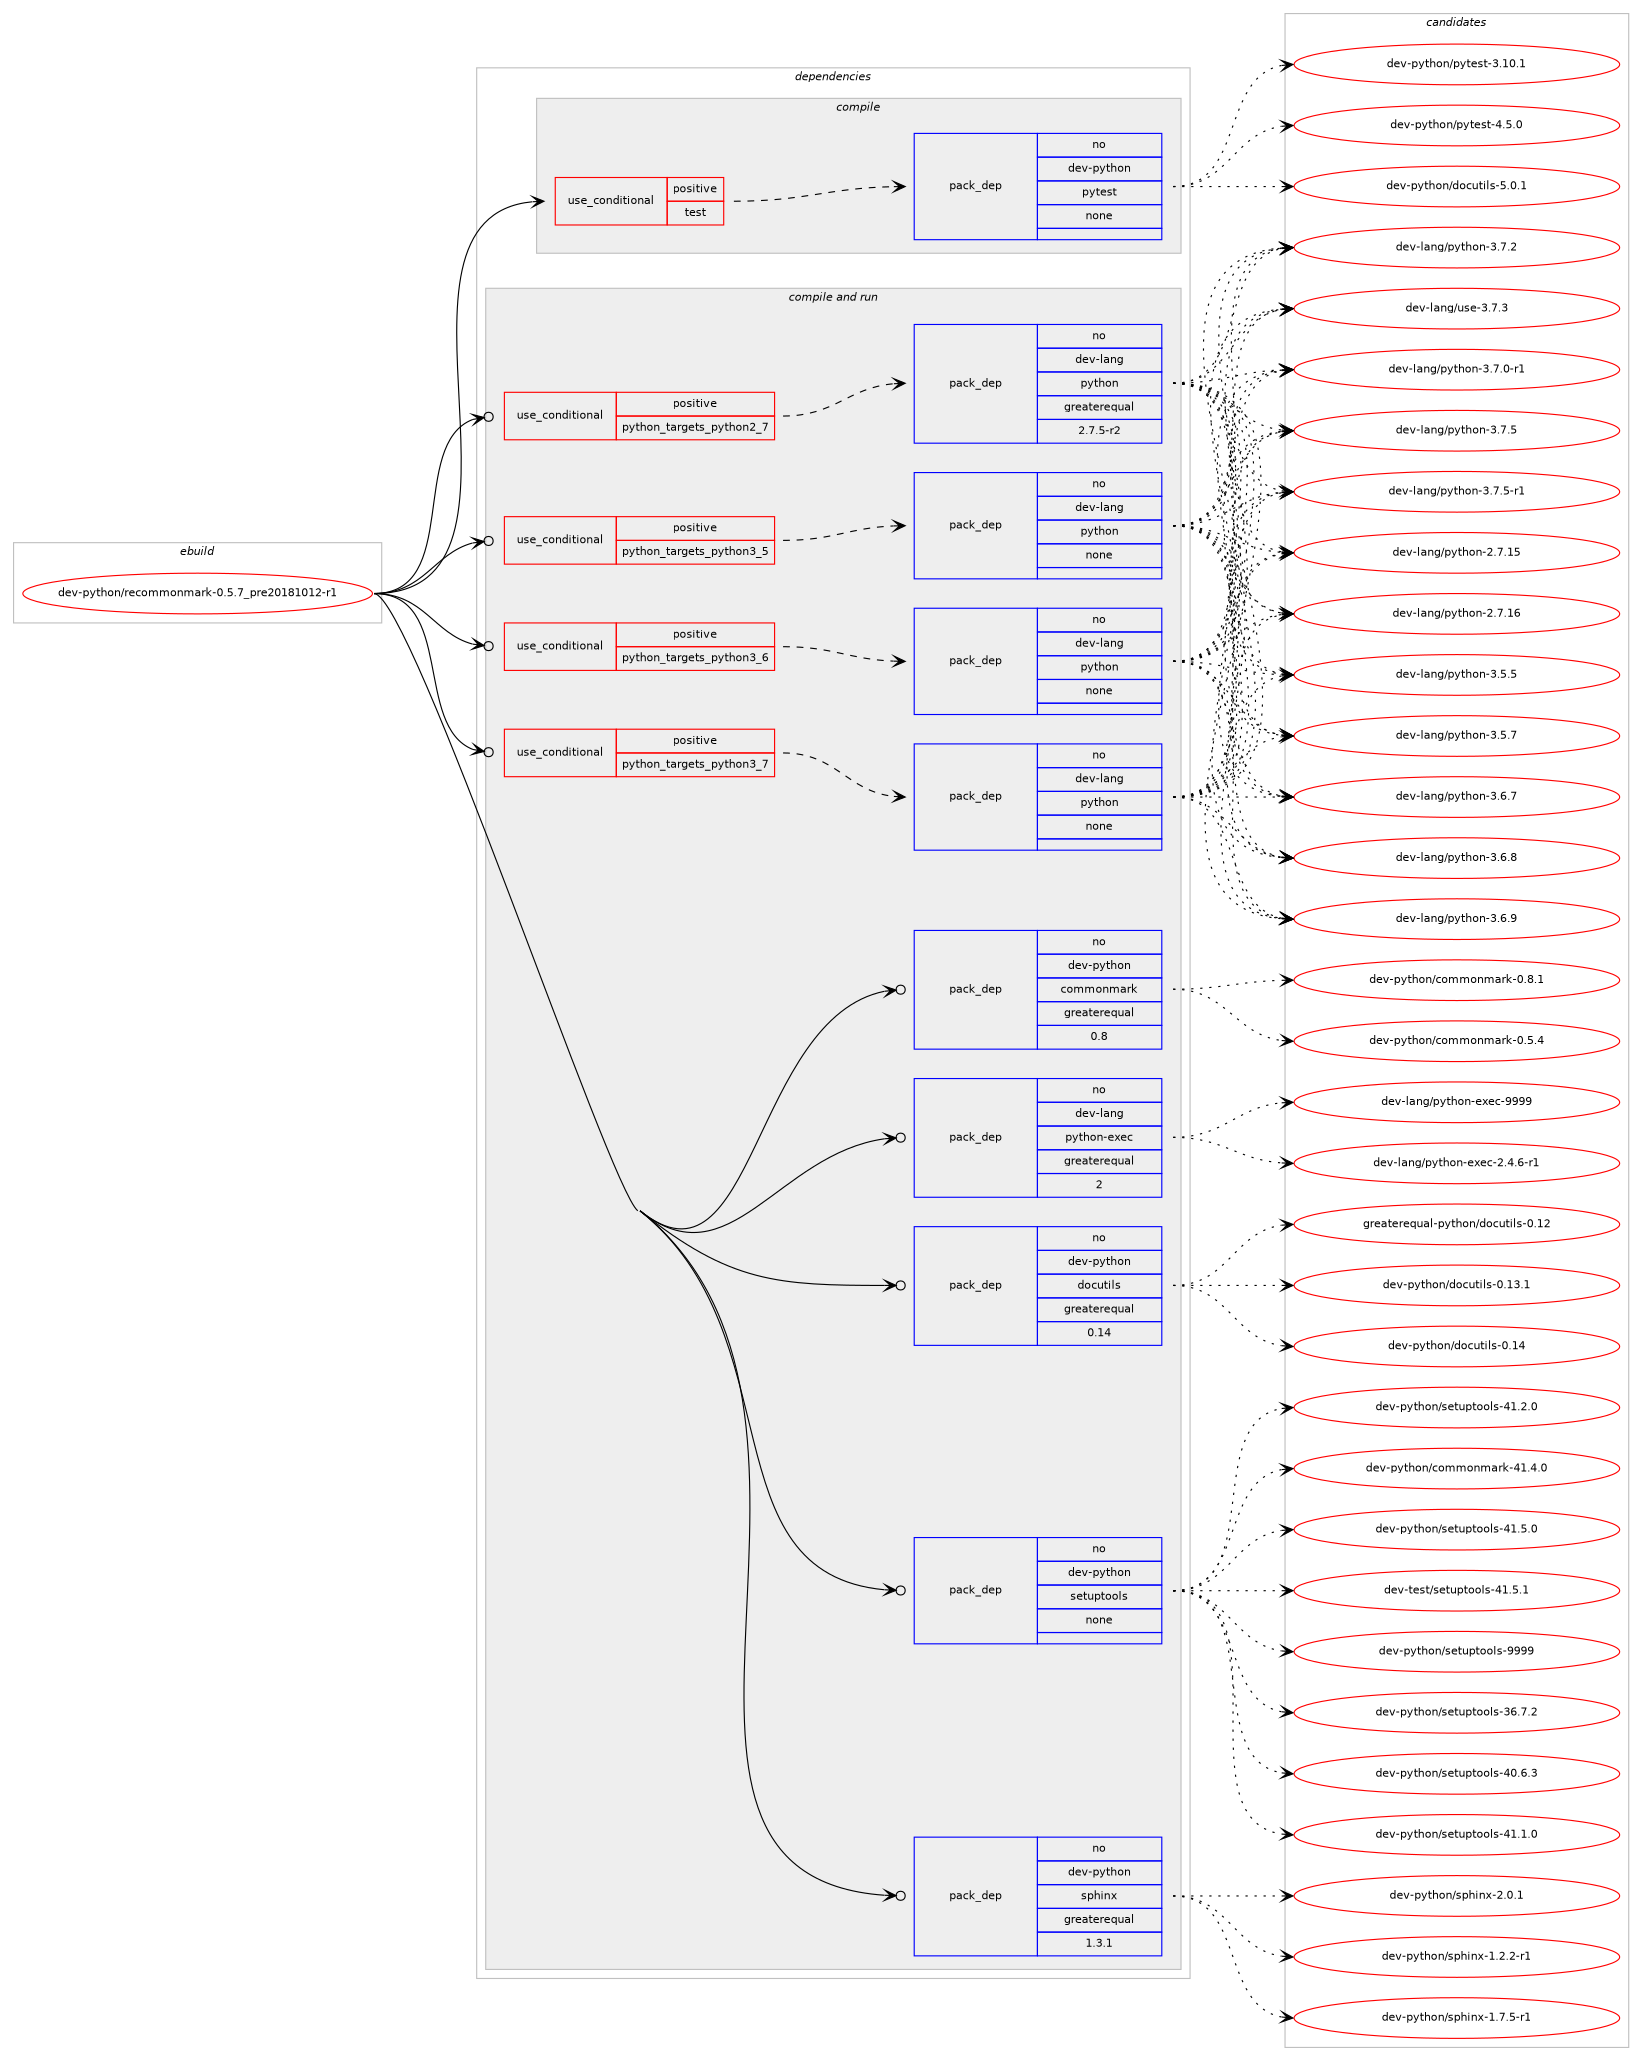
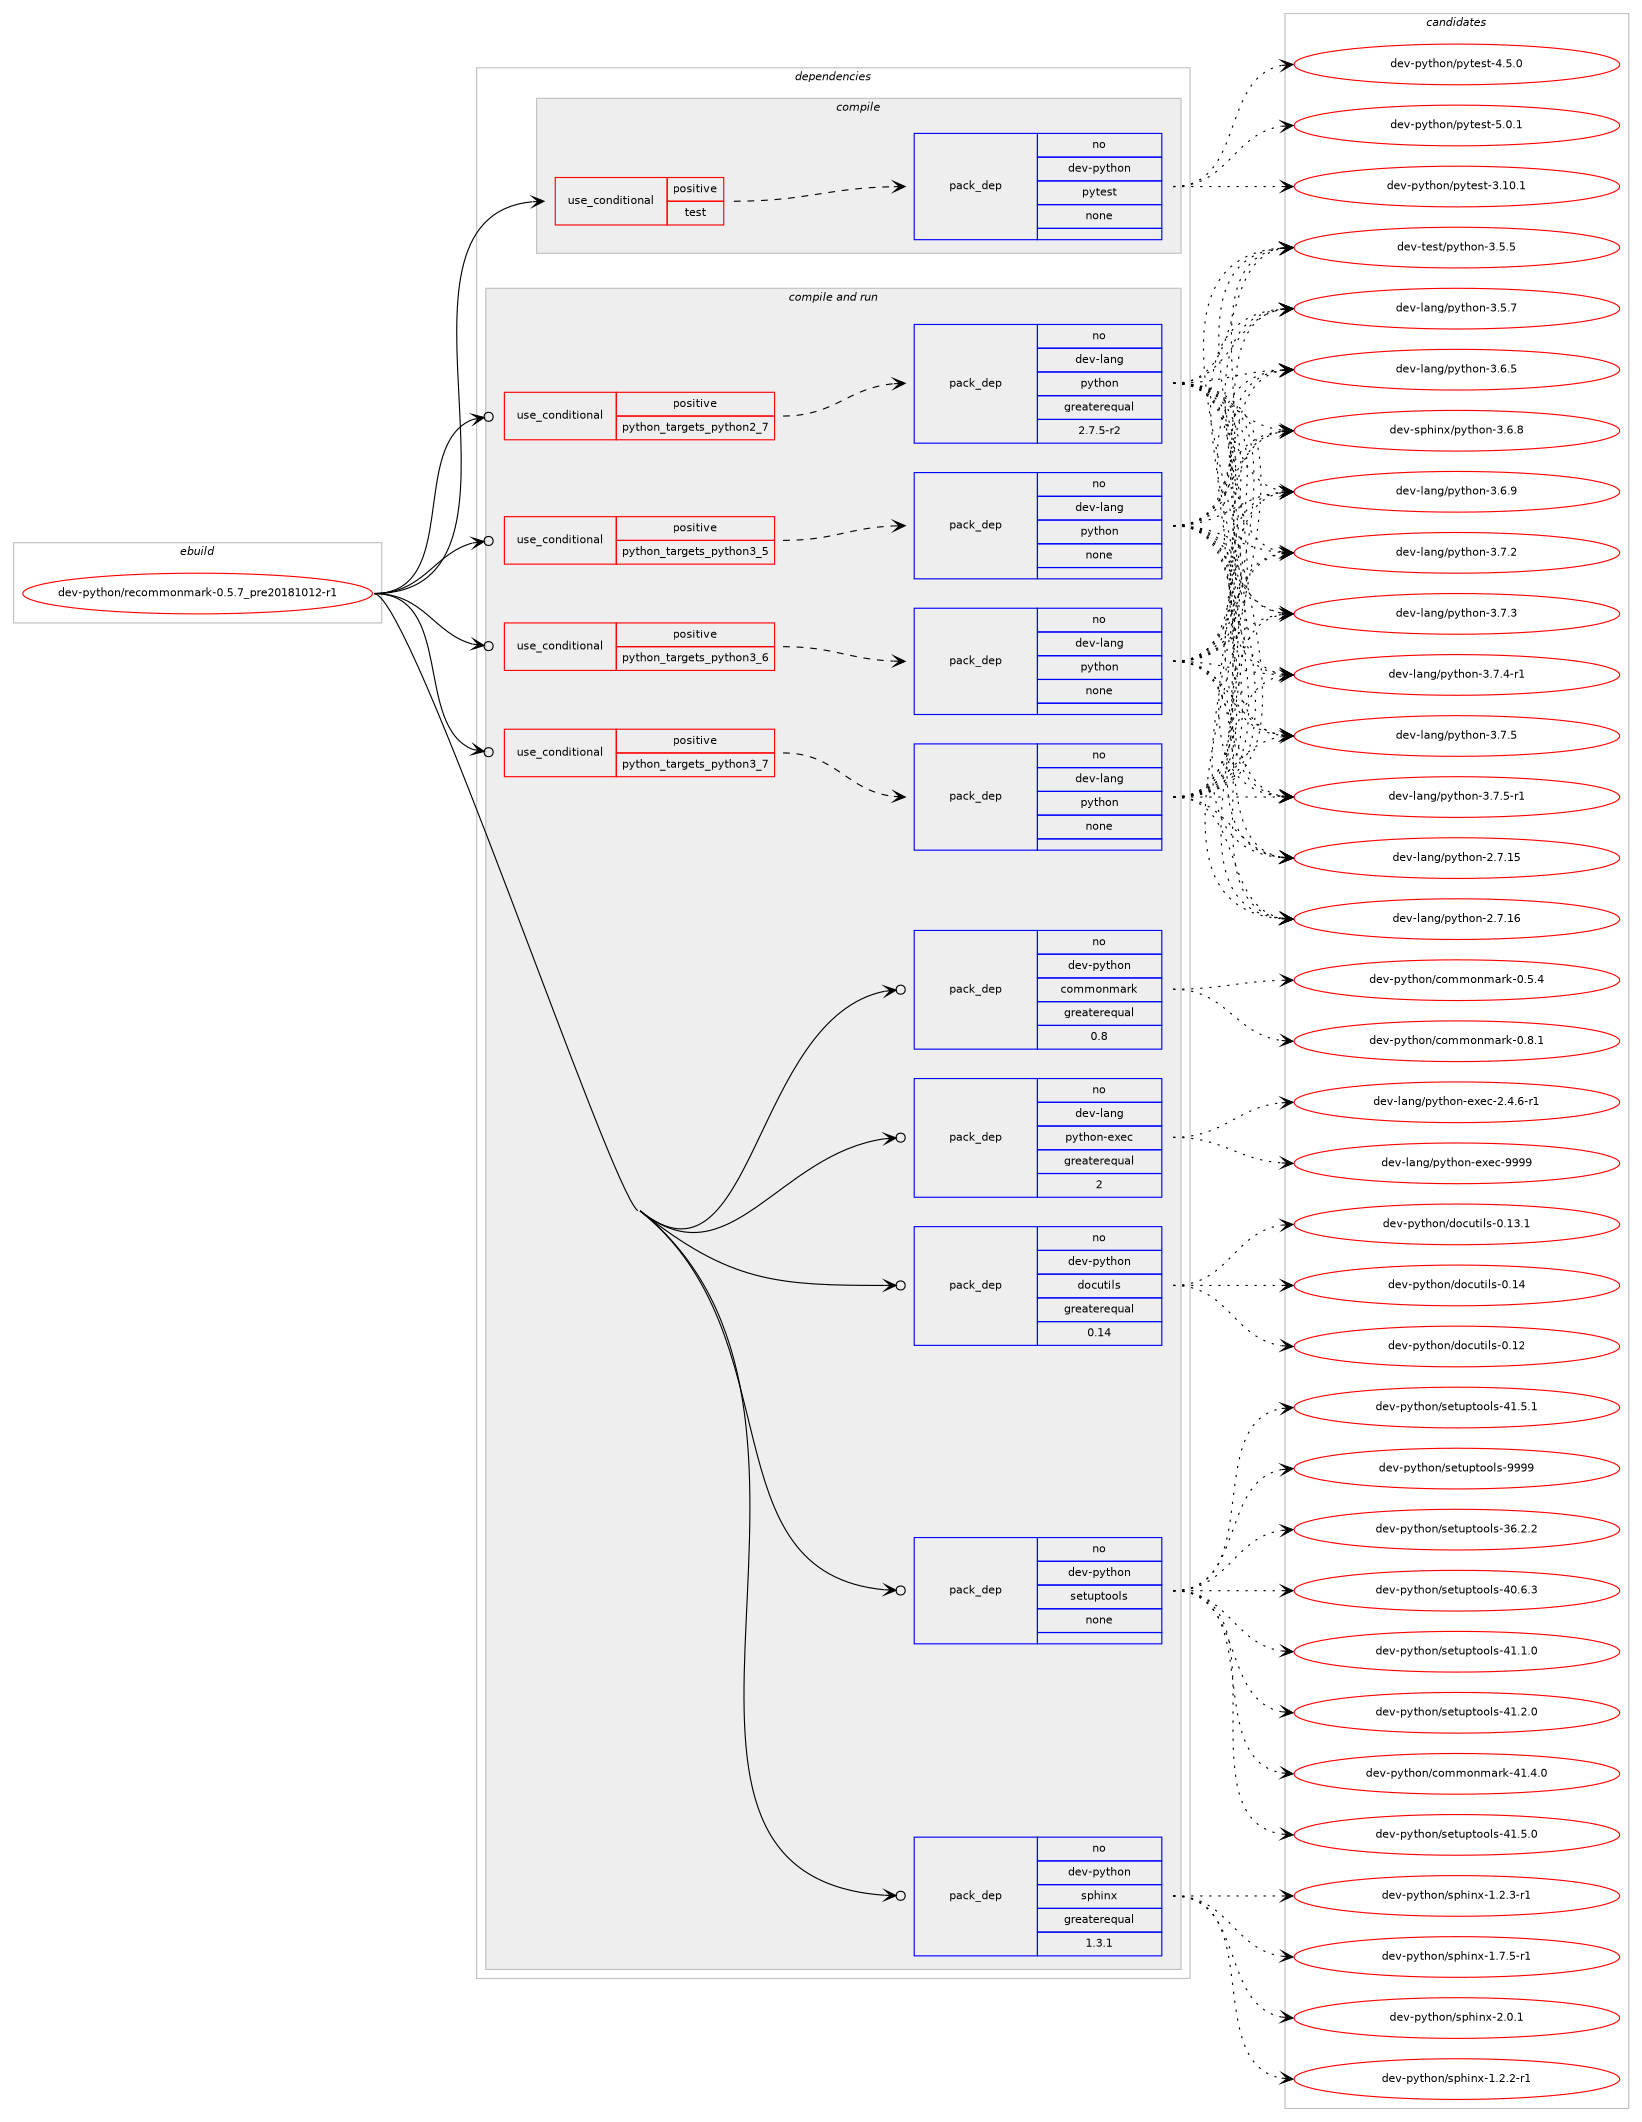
node "dev-python/docutils-5.0.1": label "dev-python/docutils-5.0.1" -> "dev-python/pytest-5.0.1"
node "dev-lang/use-3.7.3": label "dev-lang/use-3.7.3" -> "dev-lang/python-3.7.3"
node "dev-lang/python-3.7.0-r1": label "dev-lang/python-3.7.0-r1" -> "dev-lang/python-3.7.4-r1"
node "dev-lang/python-3.5.5": label "dev-lang/python-3.5.5" -> "dev-test/python-3.5.5"
node "dev-lang/python-3.6.7": label "dev-lang/python-3.6.7" -> "dev-lang/python-3.6.5"
node "dev-lang/python-3.6.8": label "dev-lang/python-3.6.8" -> "dev-sphinx/python-3.6.8"
node "greaterequal-python/docutils-0.12": label "greaterequal-python/docutils-0.12" -> "dev-python/docutils-0.12"
node "dev-test/setuptools-41.5.1": label "dev-test/setuptools-41.5.1" -> "dev-python/setuptools-41.5.1"
node "dev-python/setuptools-36.7.2": label "dev-python/setuptools-36.7.2" -> "dev-python/setuptools-36.2.2"
node "dev-python/sphinx-1.2.3-r1": added
